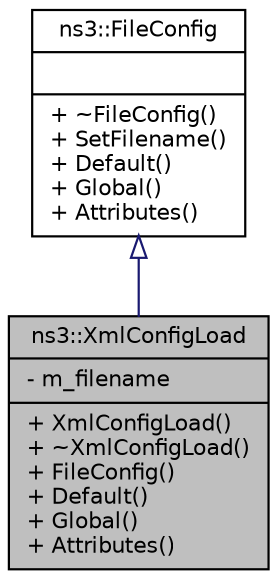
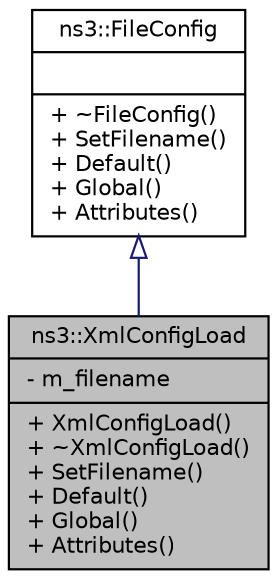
node "ns3::XmlConfigLoad": text "+ FileConfig()" -> "+ SetFilename()"
